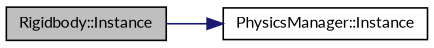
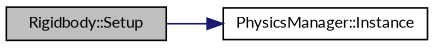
node "Rigidbody::Instance": label "Rigidbody::Instance" -> "Rigidbody::Setup"
